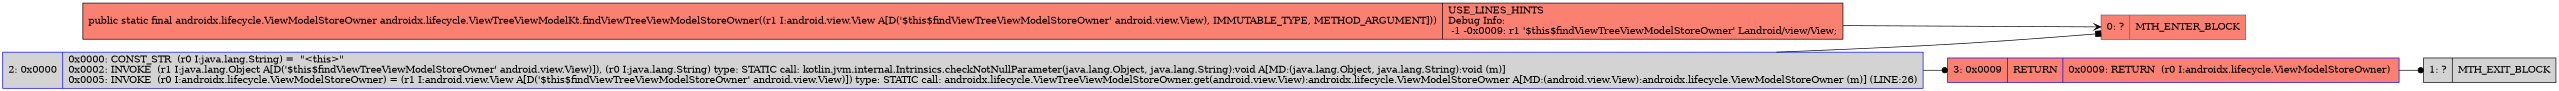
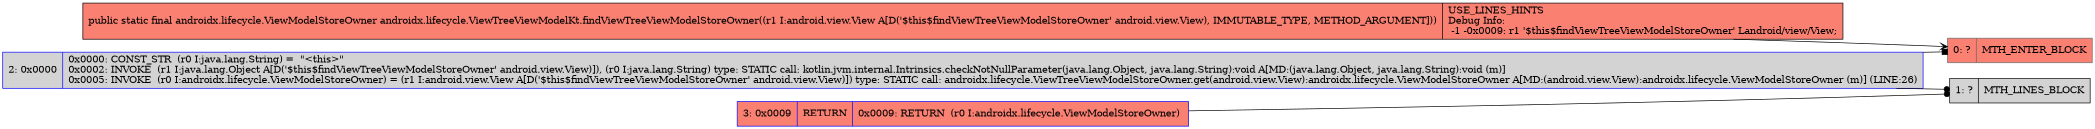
edge "2: 0x0000" -> "3: 0x0009": now "2: 0x0000" -> "1: ?"
node "1: ?": text "MTH_EXIT_BLOCK" -> "MTH_LINES_BLOCK"
